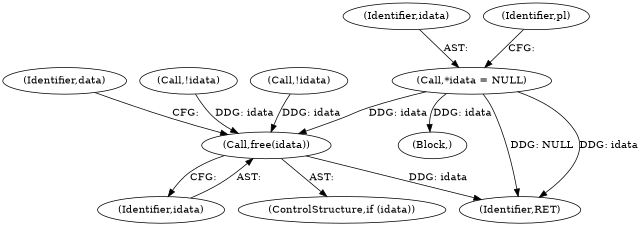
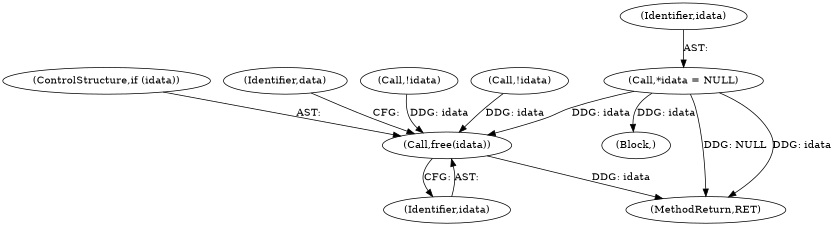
node "(Identifier,pl)": removed
edge "(Call,free(idata))" -> "(ControlStructure,if (idata))": reversed
node "(Identifier,RET)": label "(Identifier,RET)" -> "(MethodReturn,RET)"
